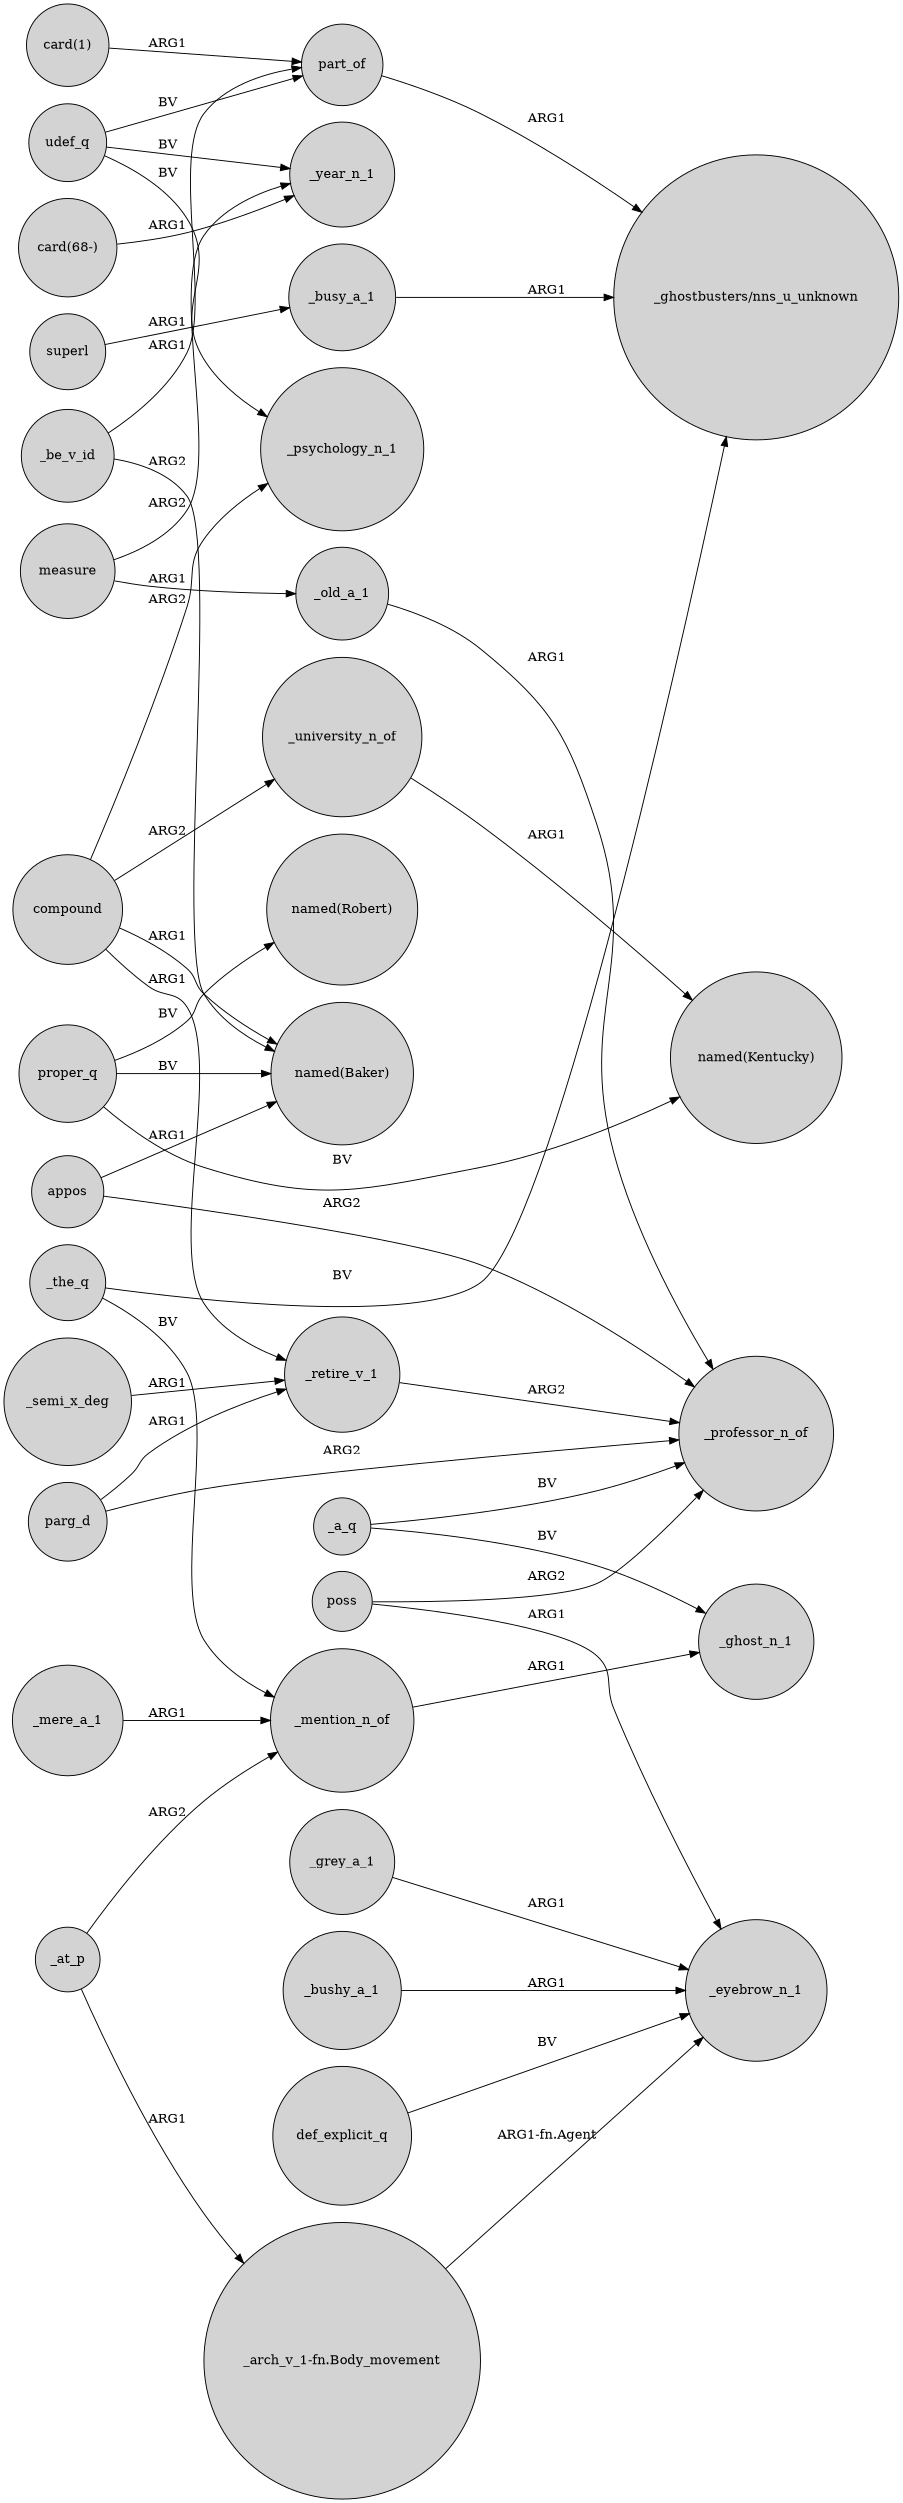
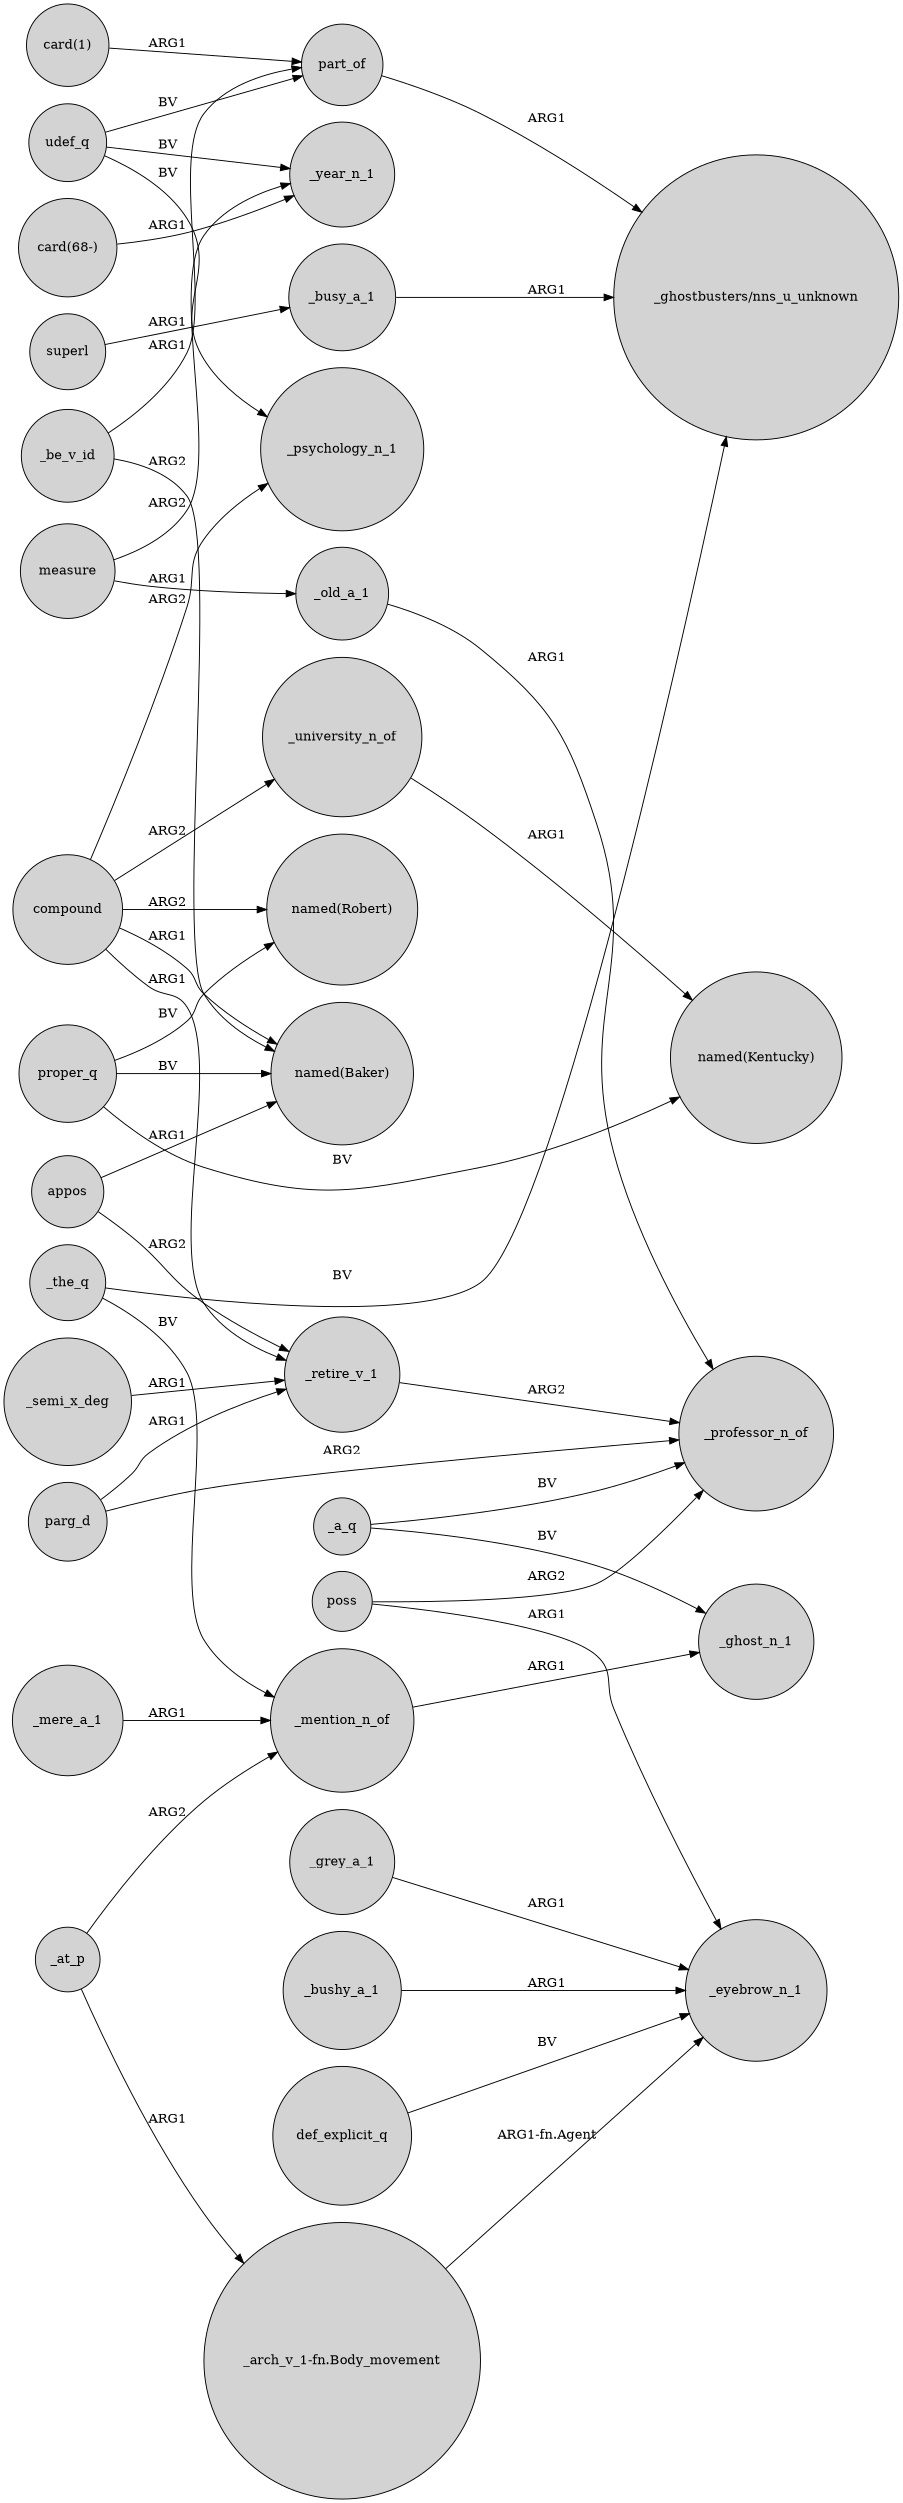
edge "compound" -> "named(Robert)": added, label "ARG2"
edge "appos" -> "_professor_n_of": now "appos" -> "_retire_v_1"
